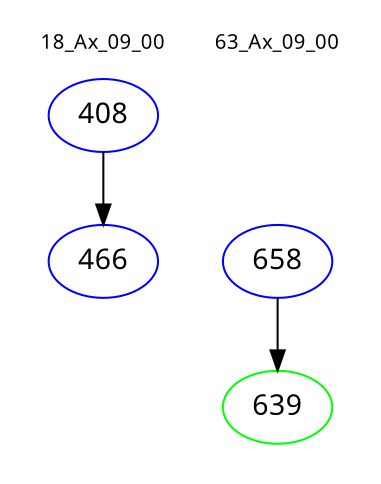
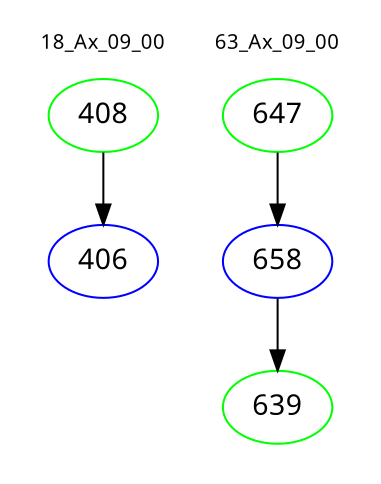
node "408": color blue -> green
node "647": added
node "466": label "466" -> "406"
